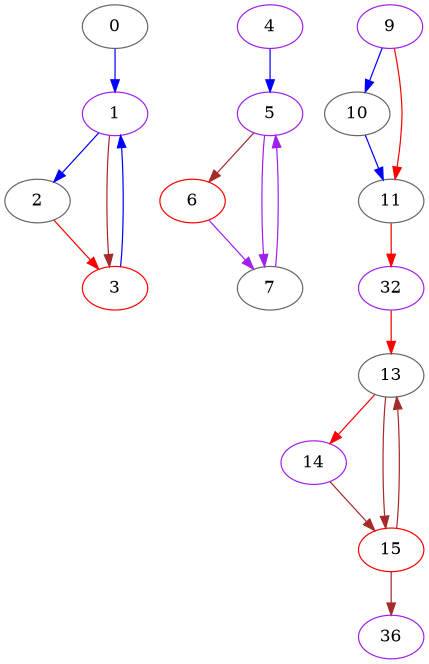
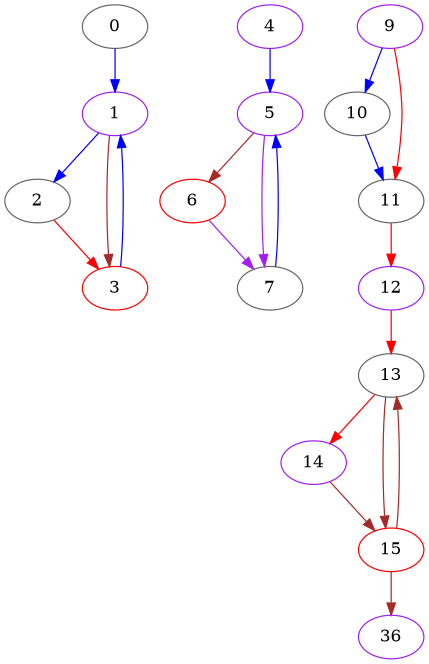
edge "7" -> "5": color purple -> blue
node "32": label "32" -> "12"
